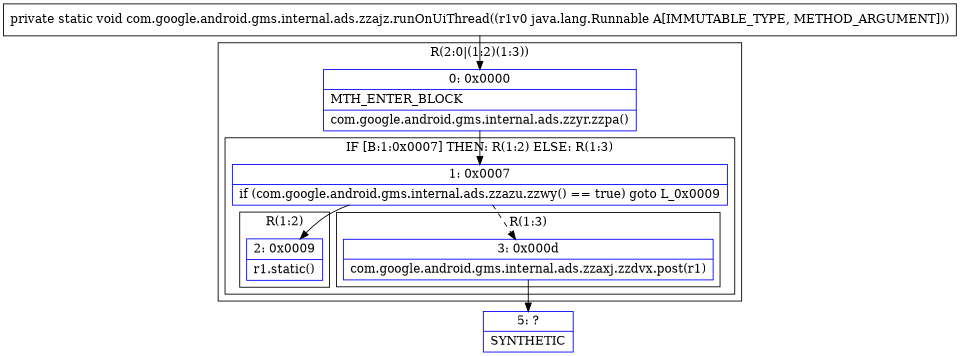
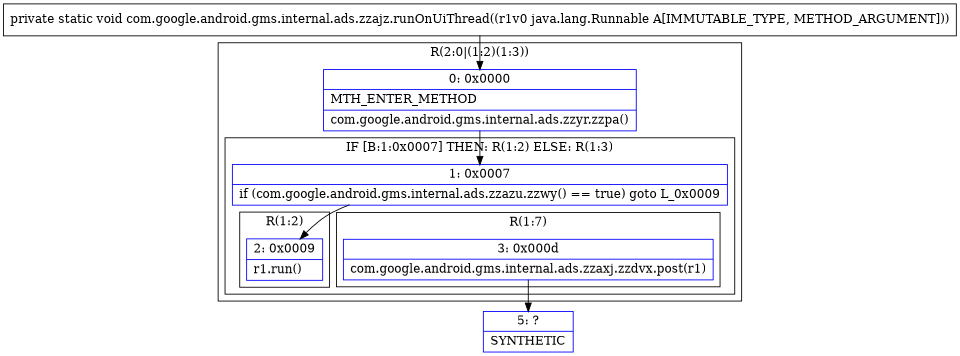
node "0: 0x0000": text "MTH_ENTER_BLOCK" -> "MTH_ENTER_METHOD"
edge "1: 0x0007" -> "3: 0x000d": removed
cluster "R(1:3)": label "R(1:3)" -> "R(1:7)"
node "2: 0x0009": text "r1.static()" -> "r1.run()"
